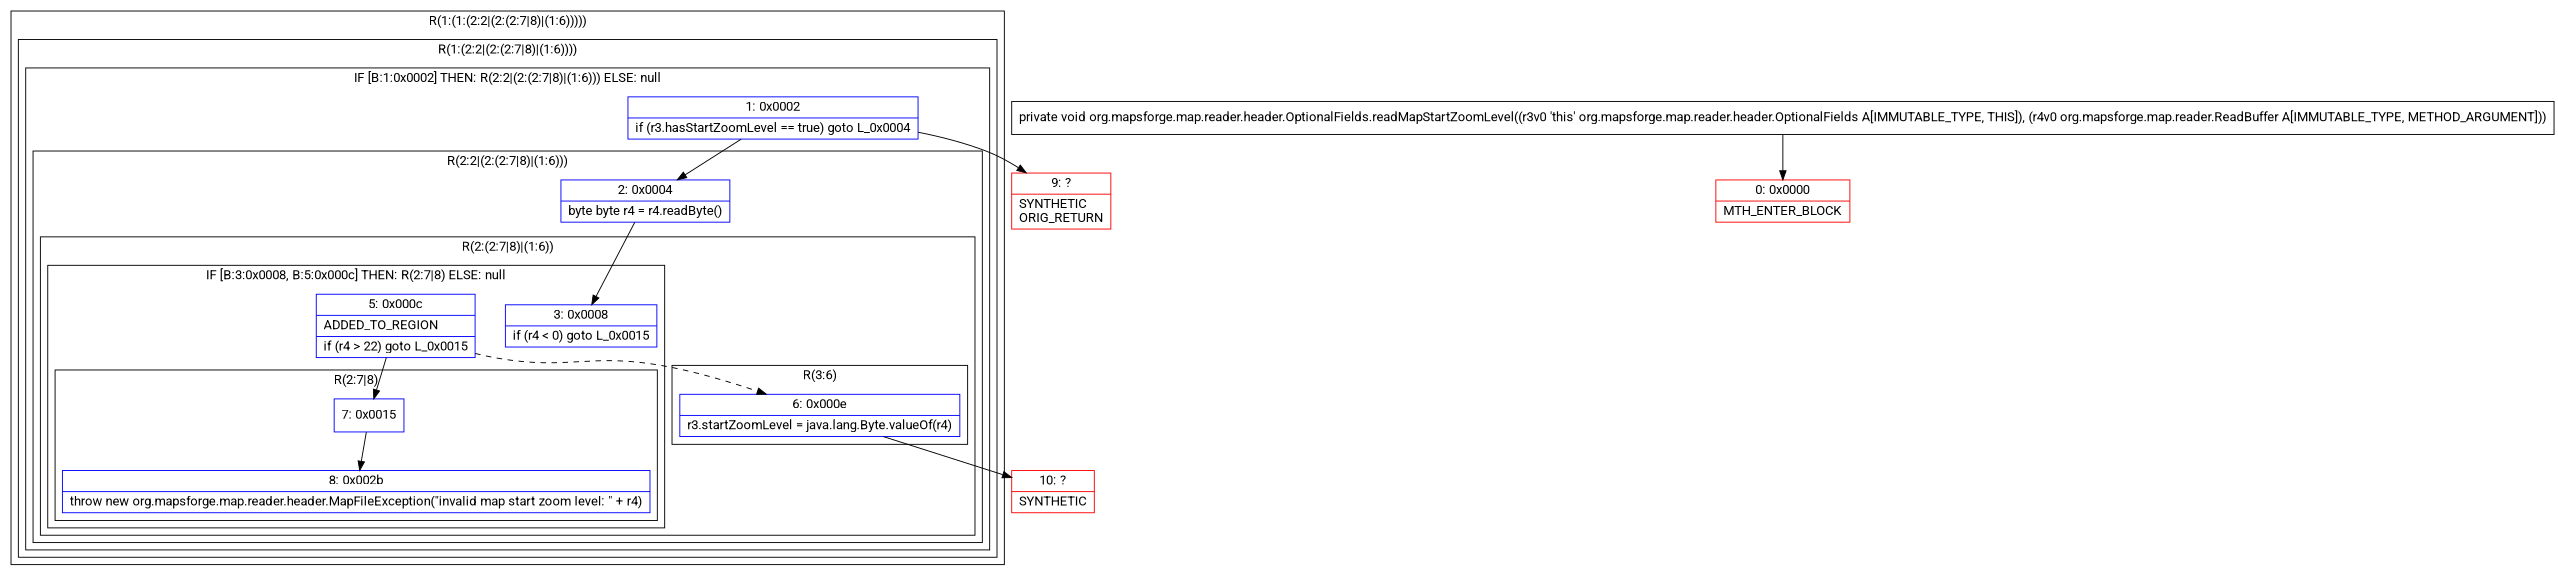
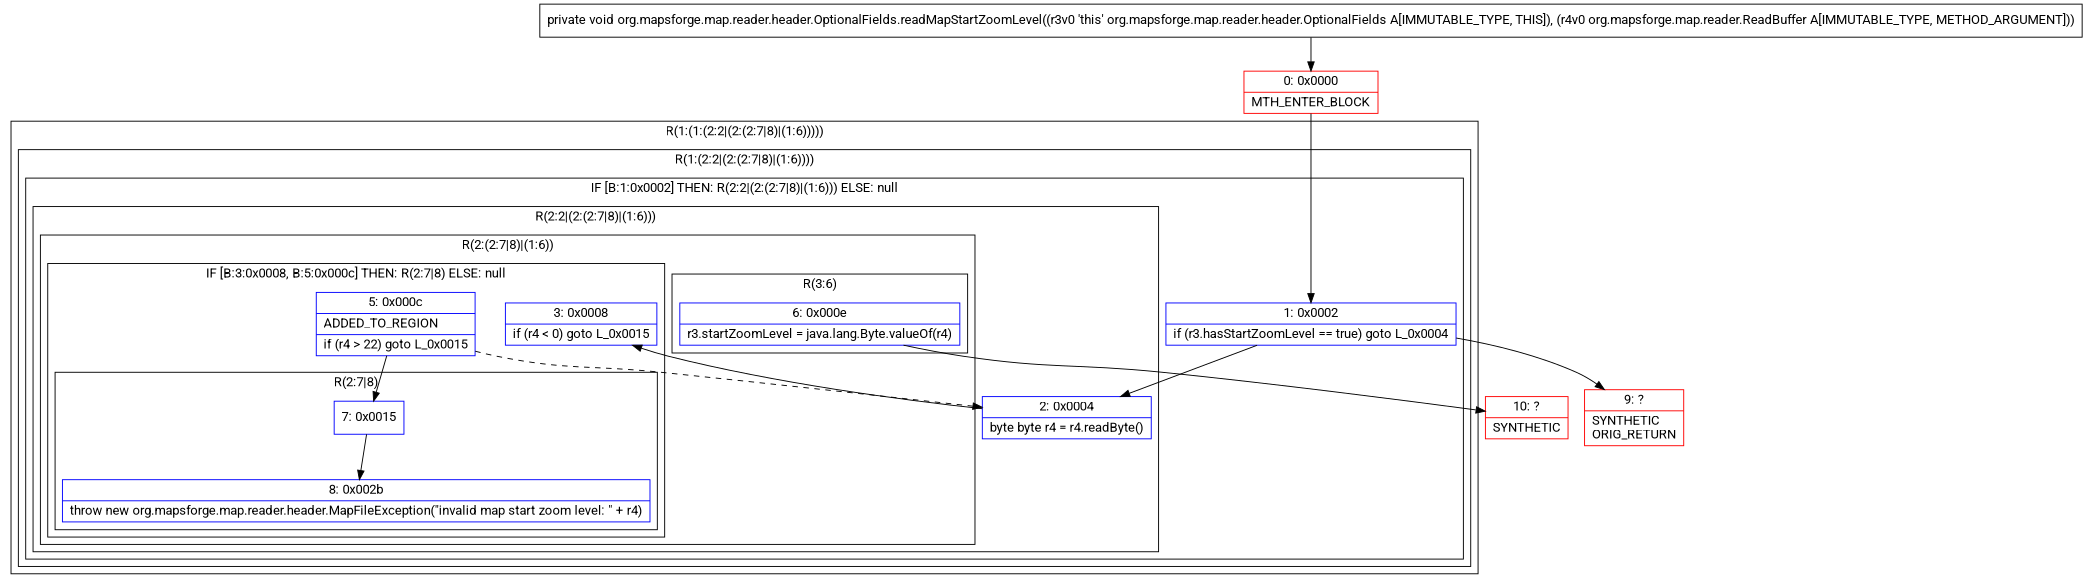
edge "0: 0x0000" -> "1: 0x0002": added
edge "5: 0x000c" -> "6: 0x000e": now "5: 0x000c" -> "2: 0x0004"
